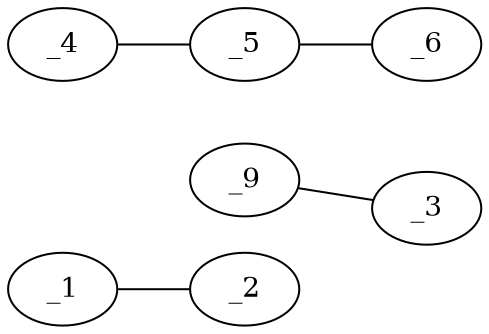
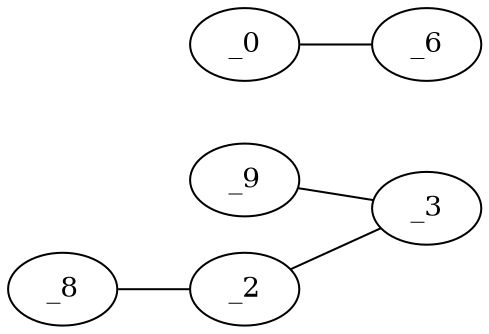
node "_4": removed
node "_5": label "_5" -> "_0"
edge "_3" -- "_2": added
node "_1": label "_1" -> "_8"
